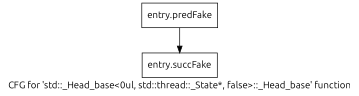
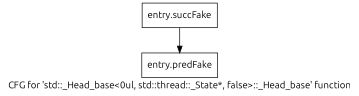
edge "entry.predFake" -> "entry.succFake": reversed
